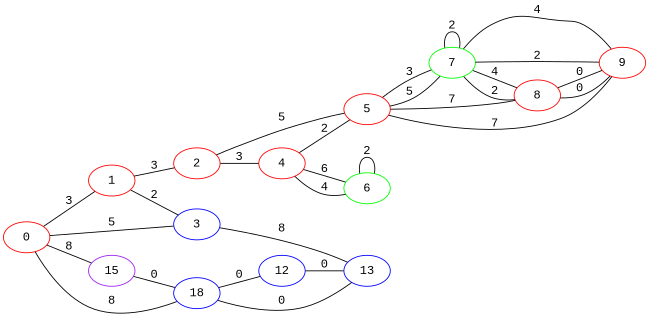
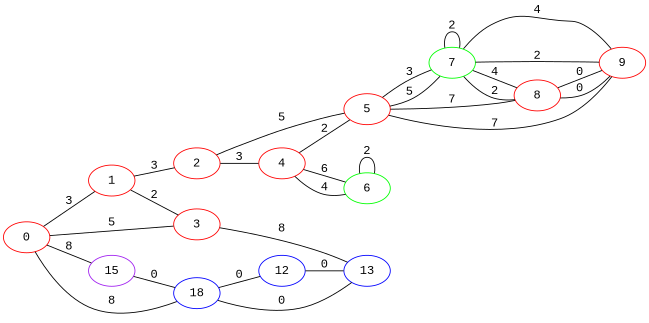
node "3": color blue -> red
